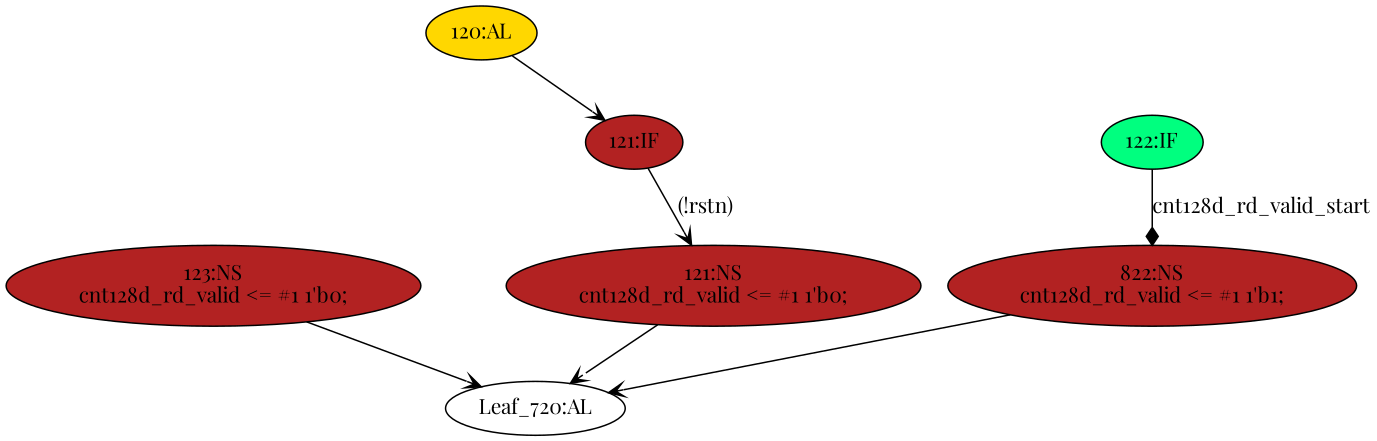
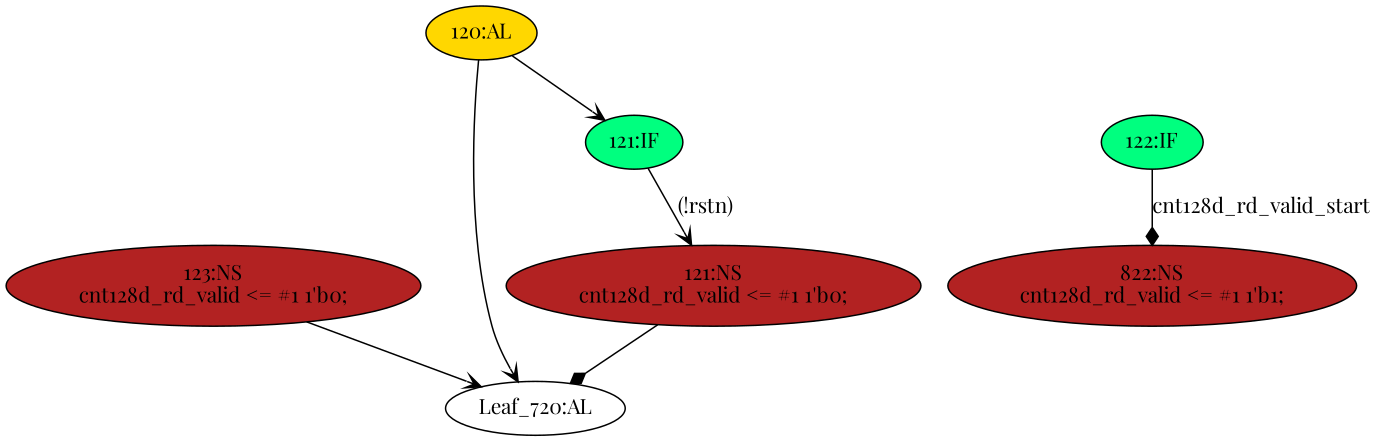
node "121:IF": fillcolor firebrick -> springgreen
edge "121:NS cnt128d_rd_valid <= #1 1'b0;" -> "Leaf_720:AL": arrowhead vee -> diamond
edge "822:NS cnt128d_rd_valid <= #1 1'b1;" -> "Leaf_720:AL": now "120:AL" -> "Leaf_720:AL"
